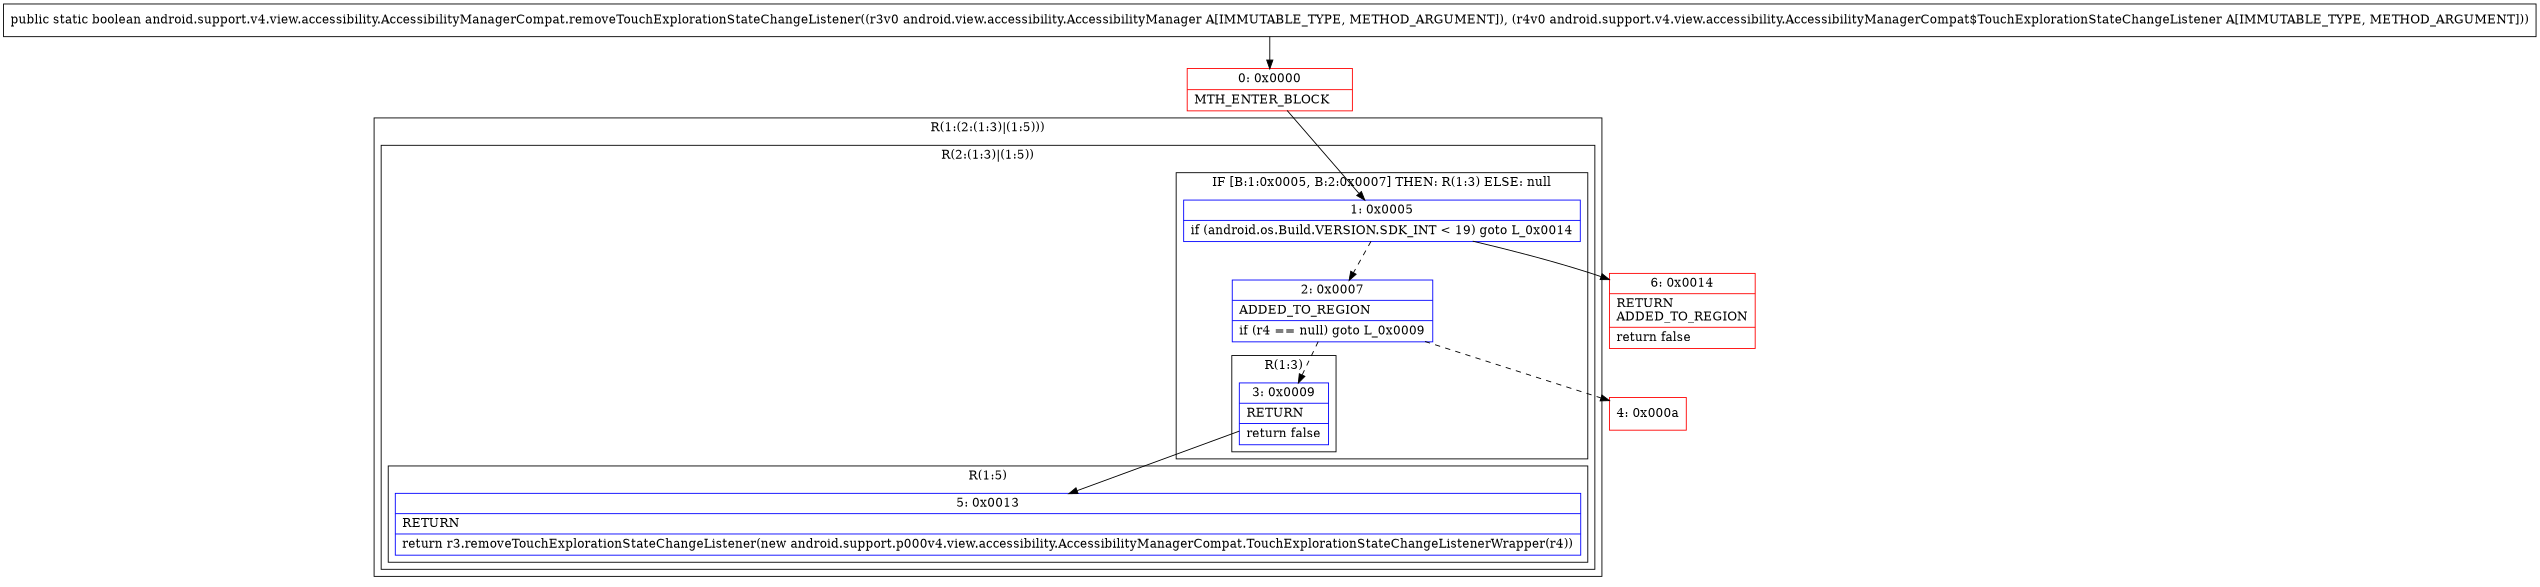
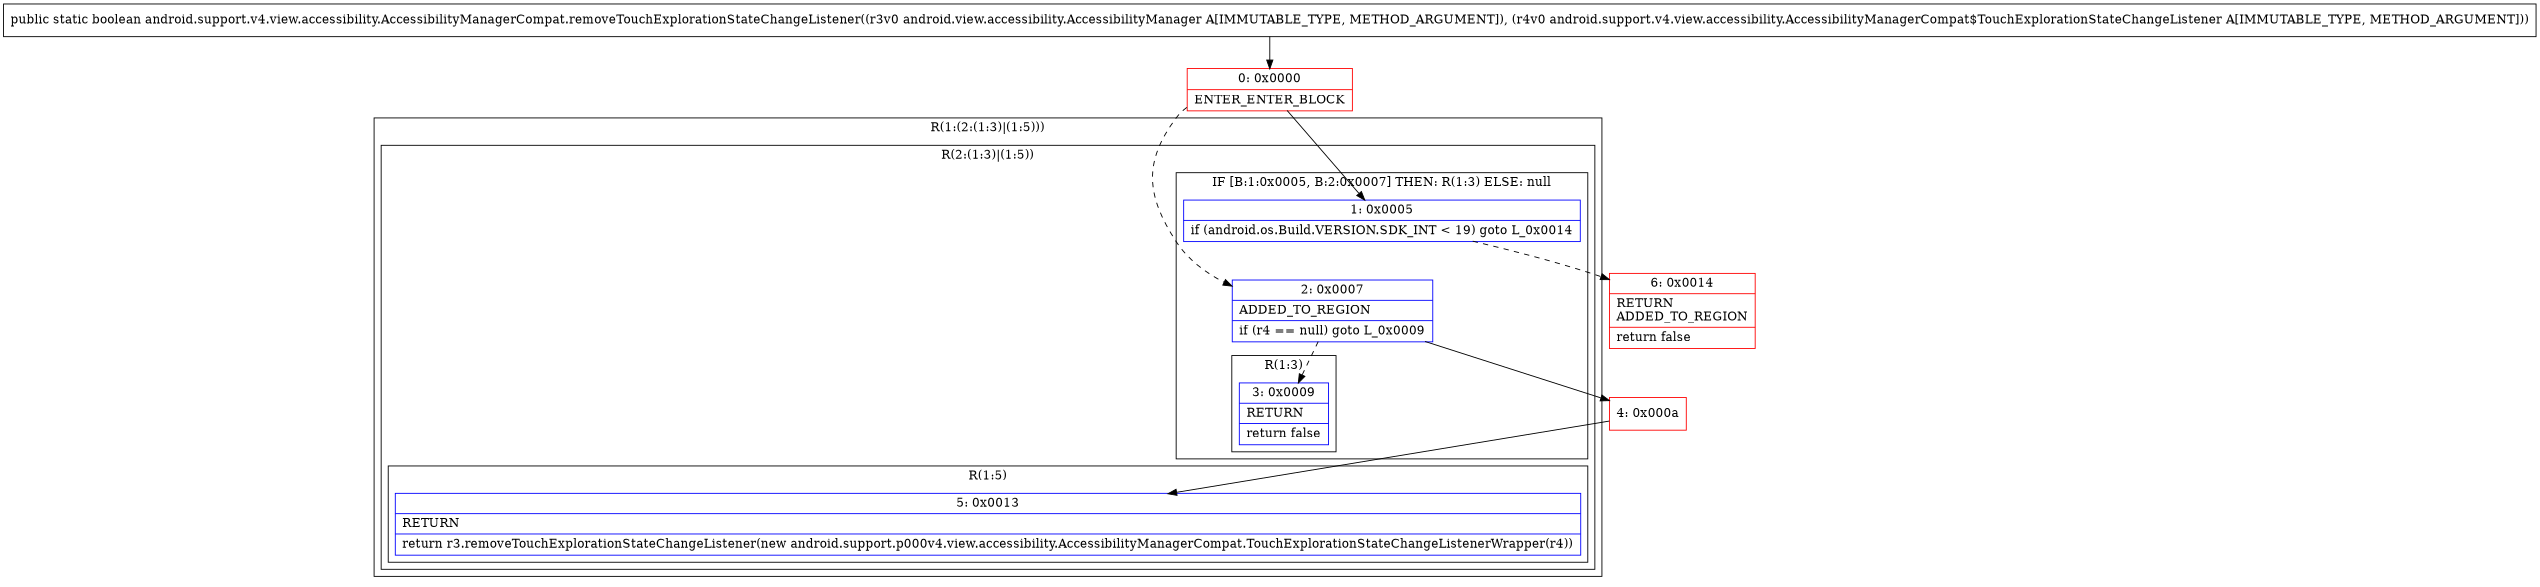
node "0: 0x0000": text "MTH_ENTER_BLOCK" -> "ENTER_ENTER_BLOCK"
edge "1: 0x0005" -> "2: 0x0007": now "0: 0x0000" -> "2: 0x0007"
edge "1: 0x0005" -> "6: 0x0014": style solid -> dashed
edge "2: 0x0007" -> "4: 0x000a": style dashed -> solid
edge "3: 0x0009" -> "5: 0x0013": now "4: 0x000a" -> "5: 0x0013"
